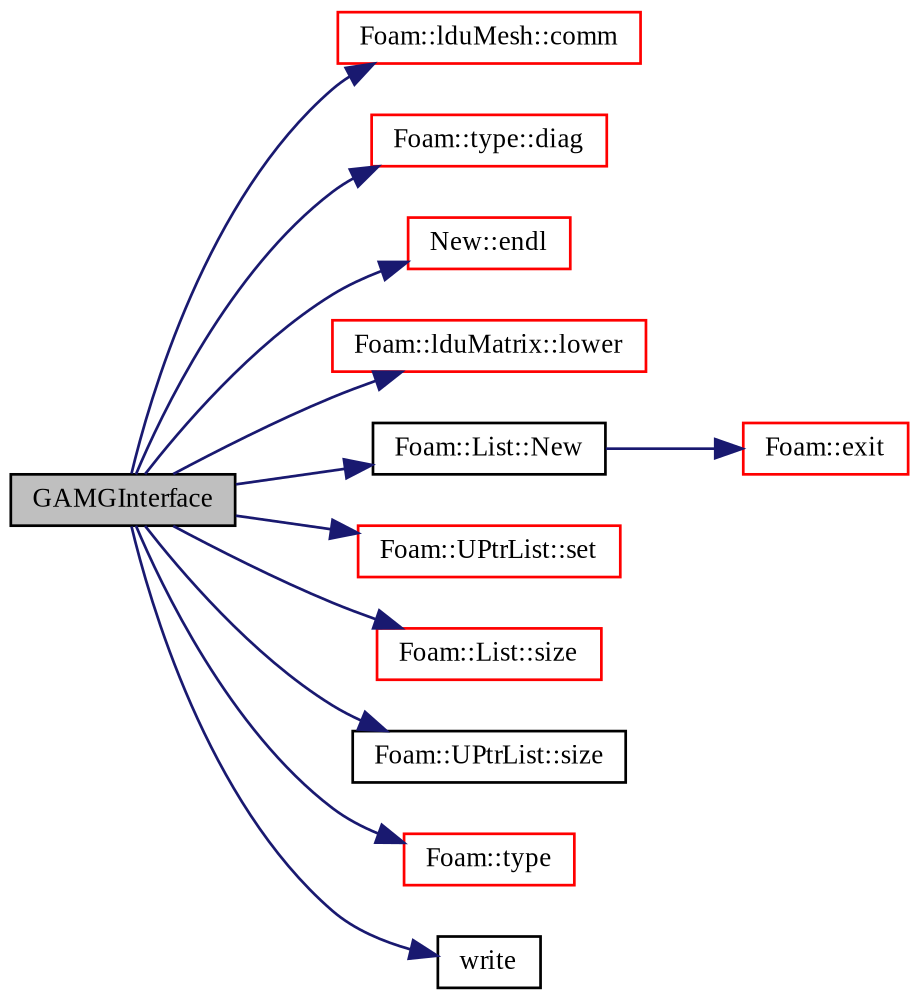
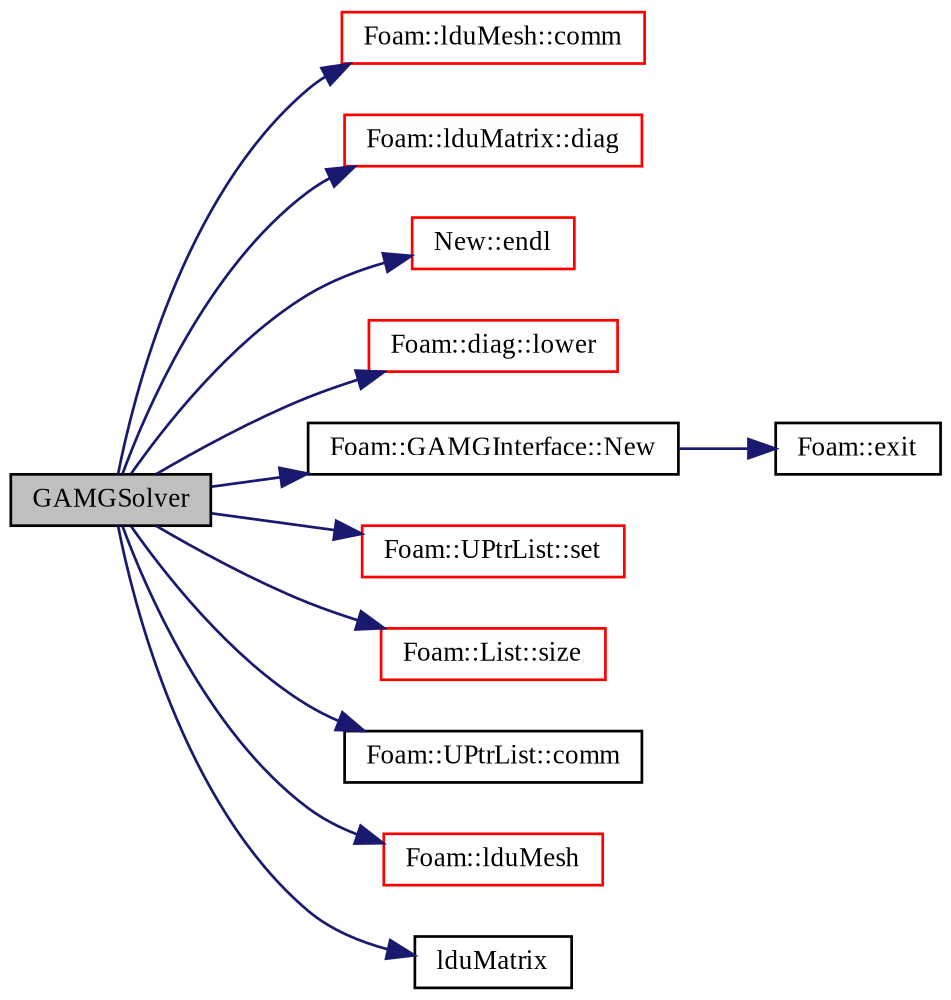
node "Foam::type::diag": label "Foam::type::diag" -> "Foam::lduMatrix::diag"
node "Foam::lduMatrix::lower": label "Foam::lduMatrix::lower" -> "Foam::diag::lower"
node "Foam::List::New": label "Foam::List::New" -> "Foam::GAMGInterface::New"
node "Foam::exit": color red -> black
node "GAMGInterface": label "GAMGInterface" -> "GAMGSolver"
node "Foam::UPtrList::size": label "Foam::UPtrList::size" -> "Foam::UPtrList::comm"
node "Foam::type": label "Foam::type" -> "Foam::lduMesh"
node "write": label "write" -> "lduMatrix"
